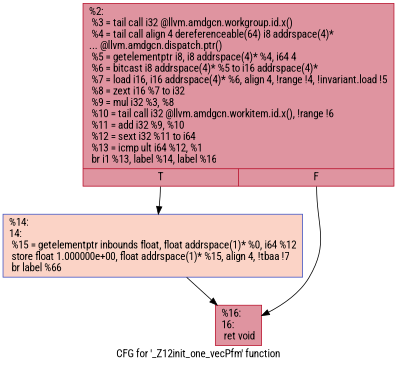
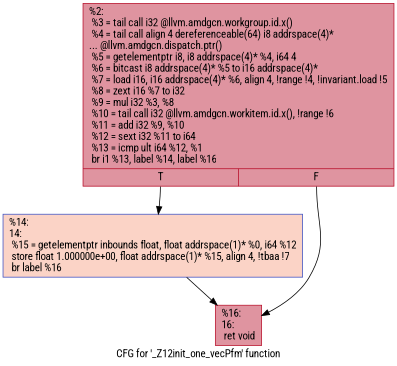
node "%14:": text "br label %66" -> "br label %16"
